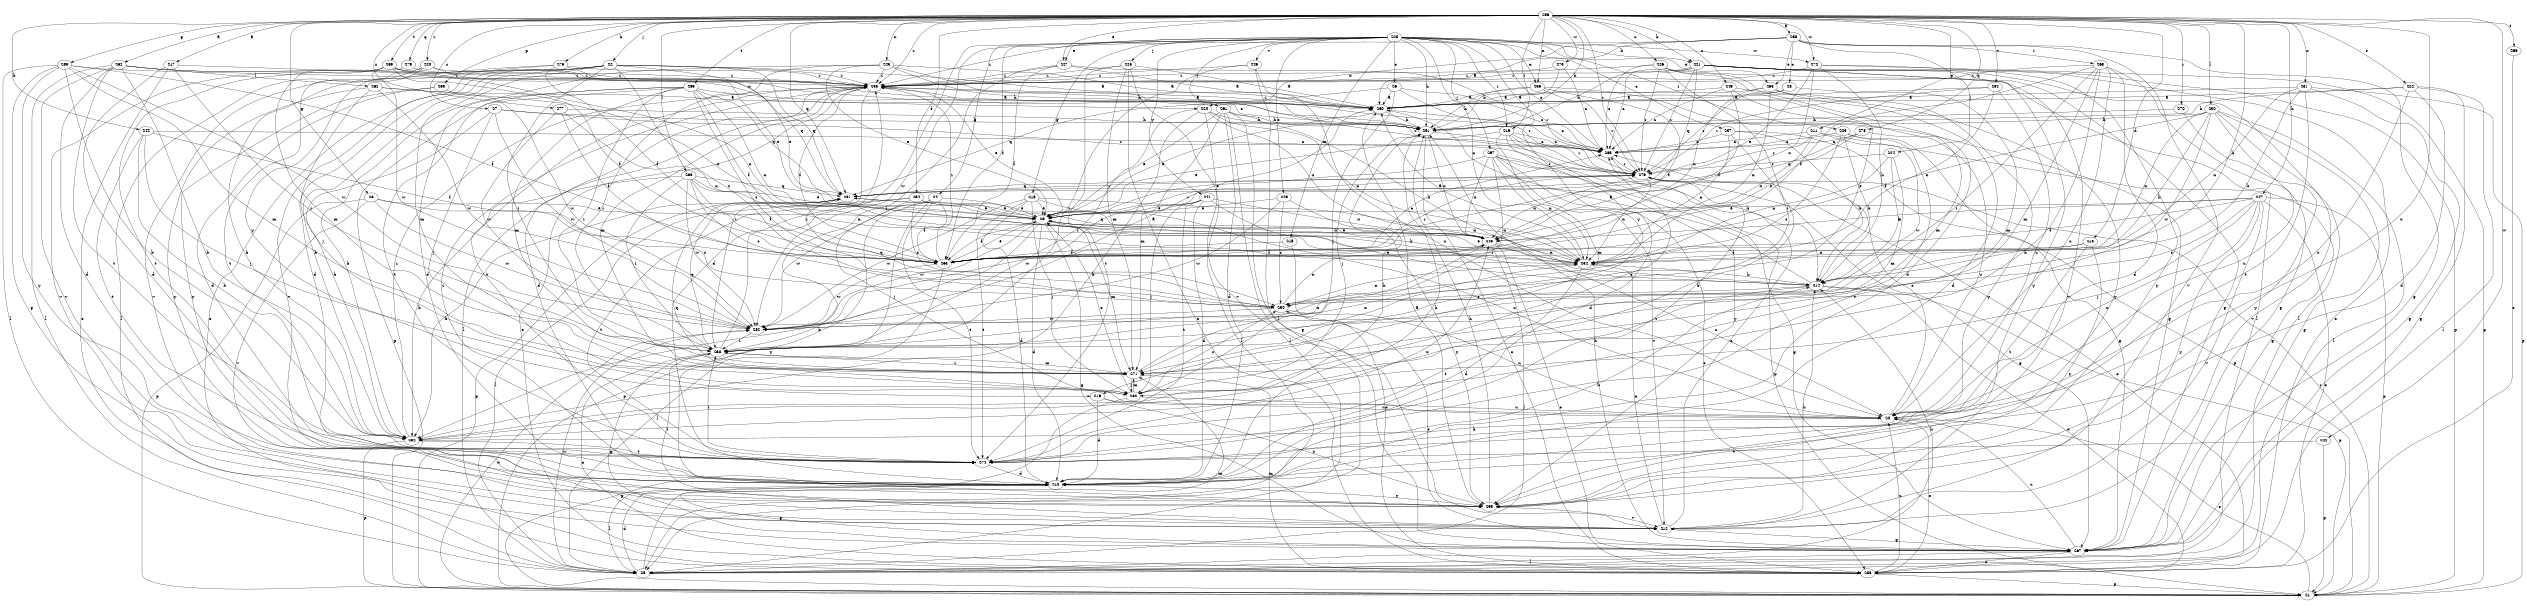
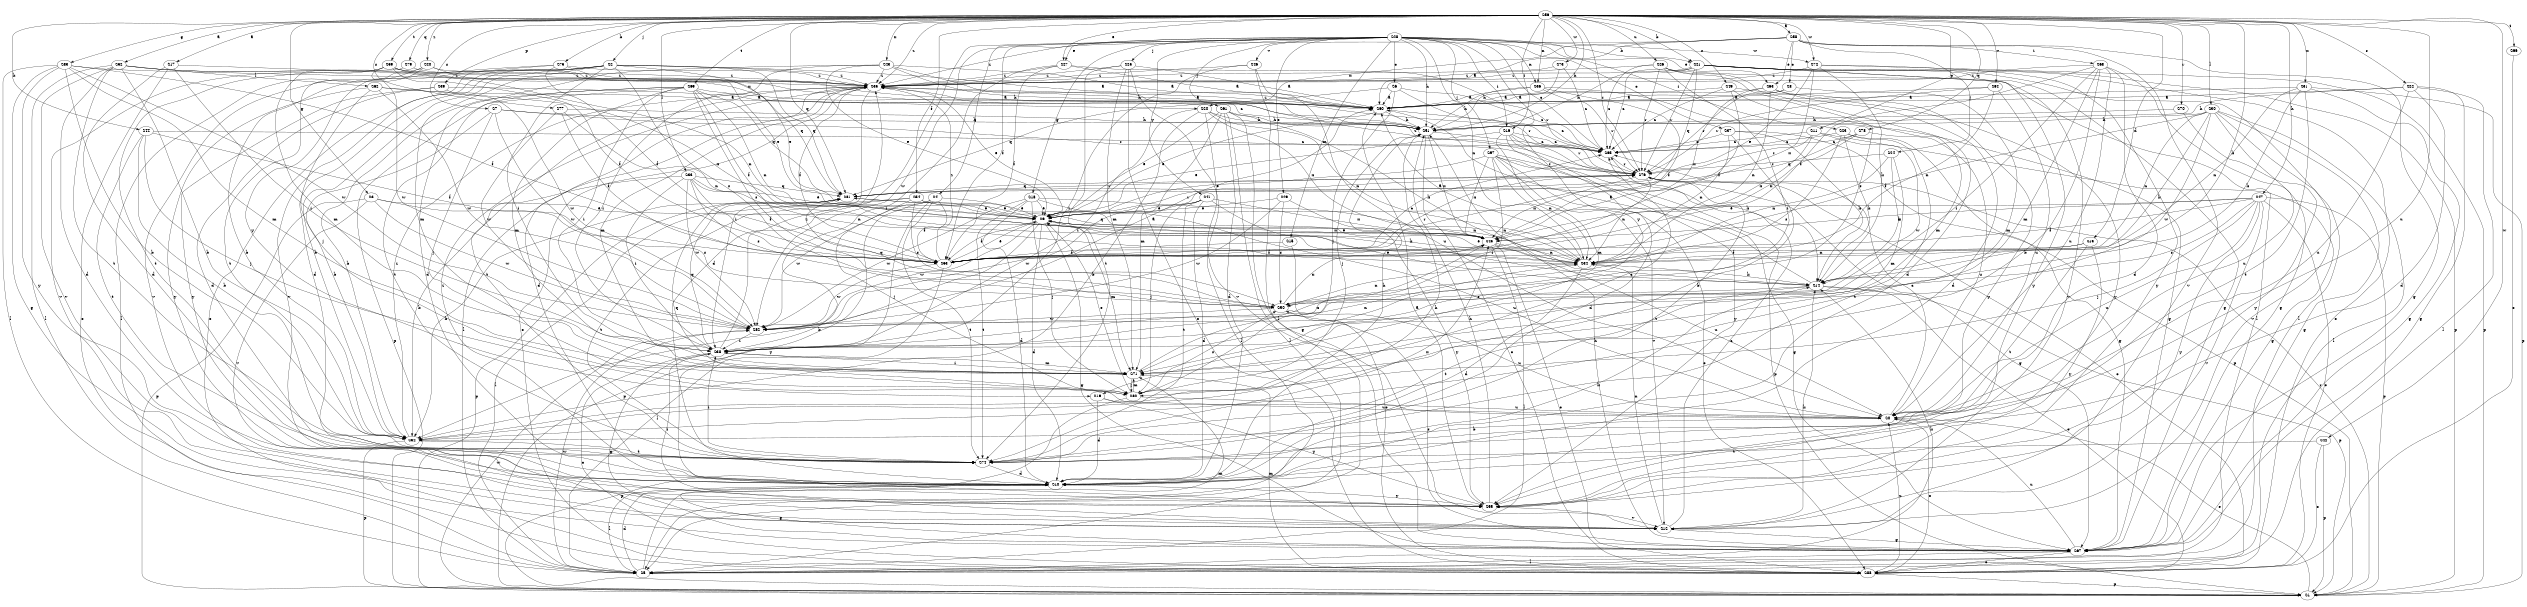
edge "S39" -> "S60": added, label "a"
edge "S42" -> "S88": added, label "o"
